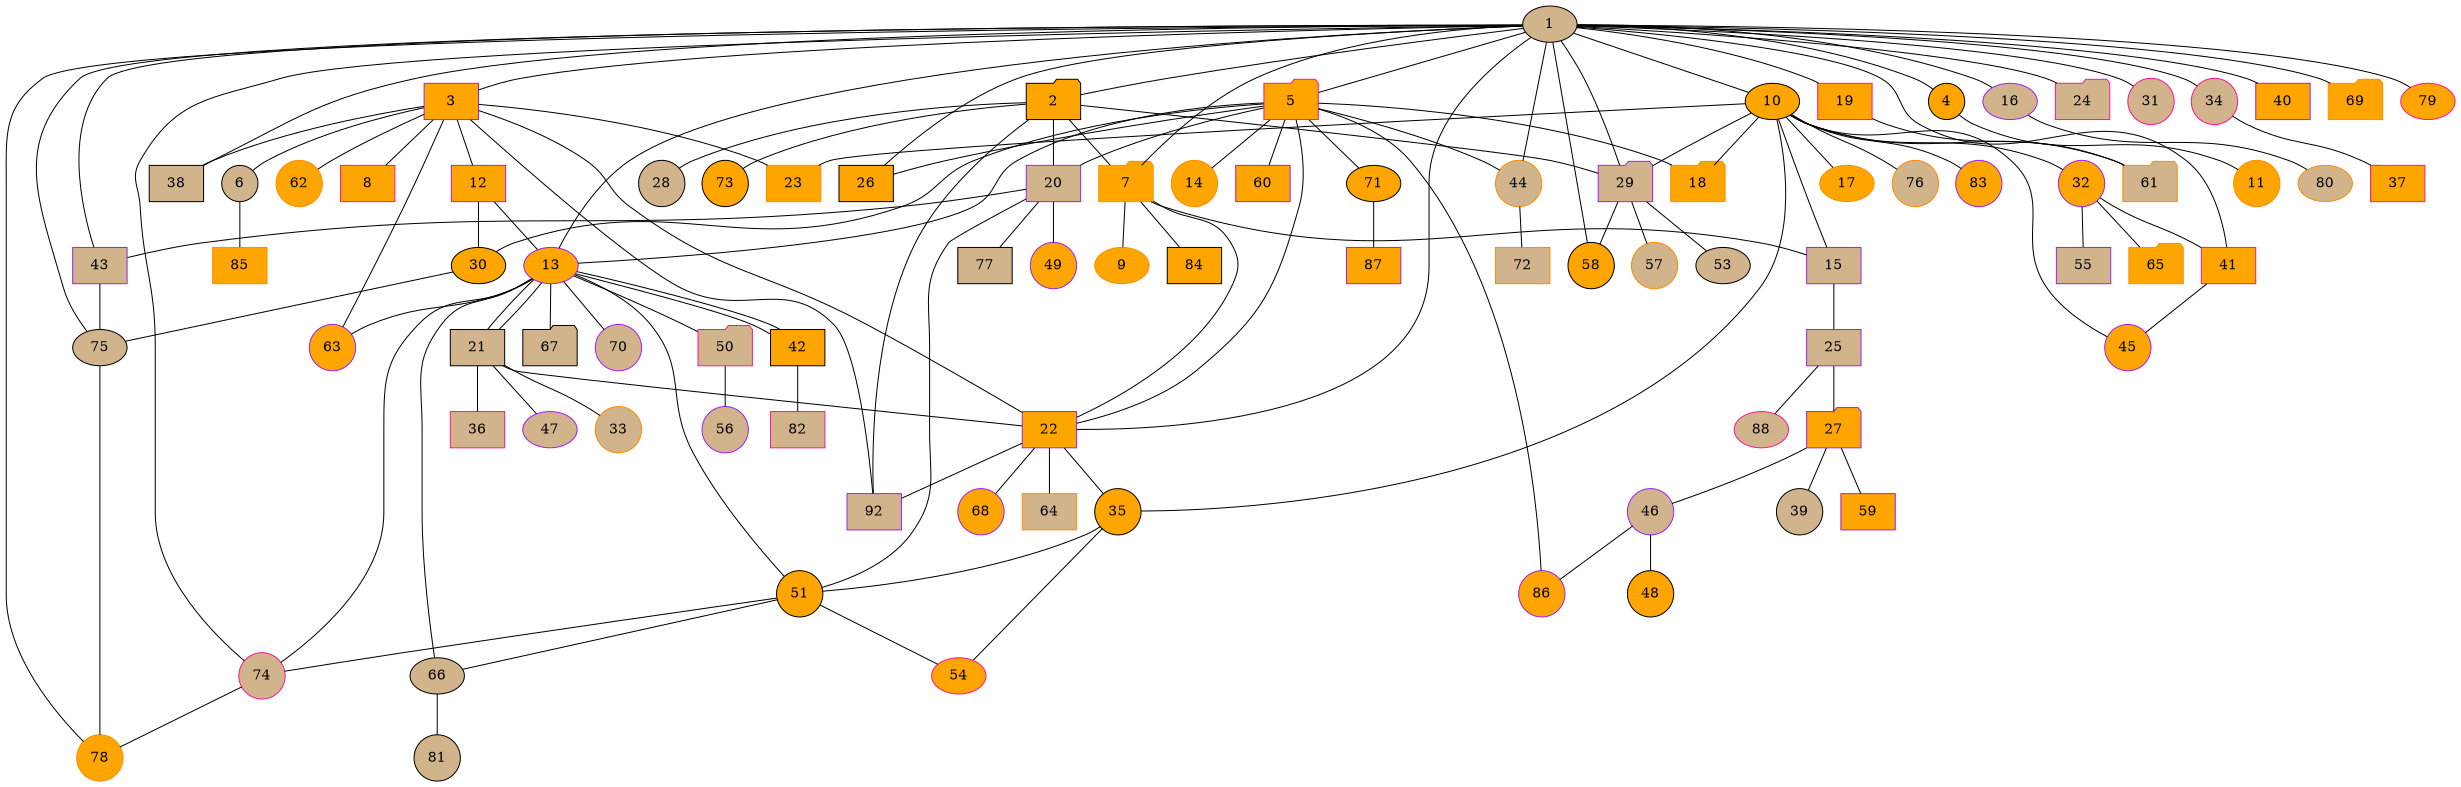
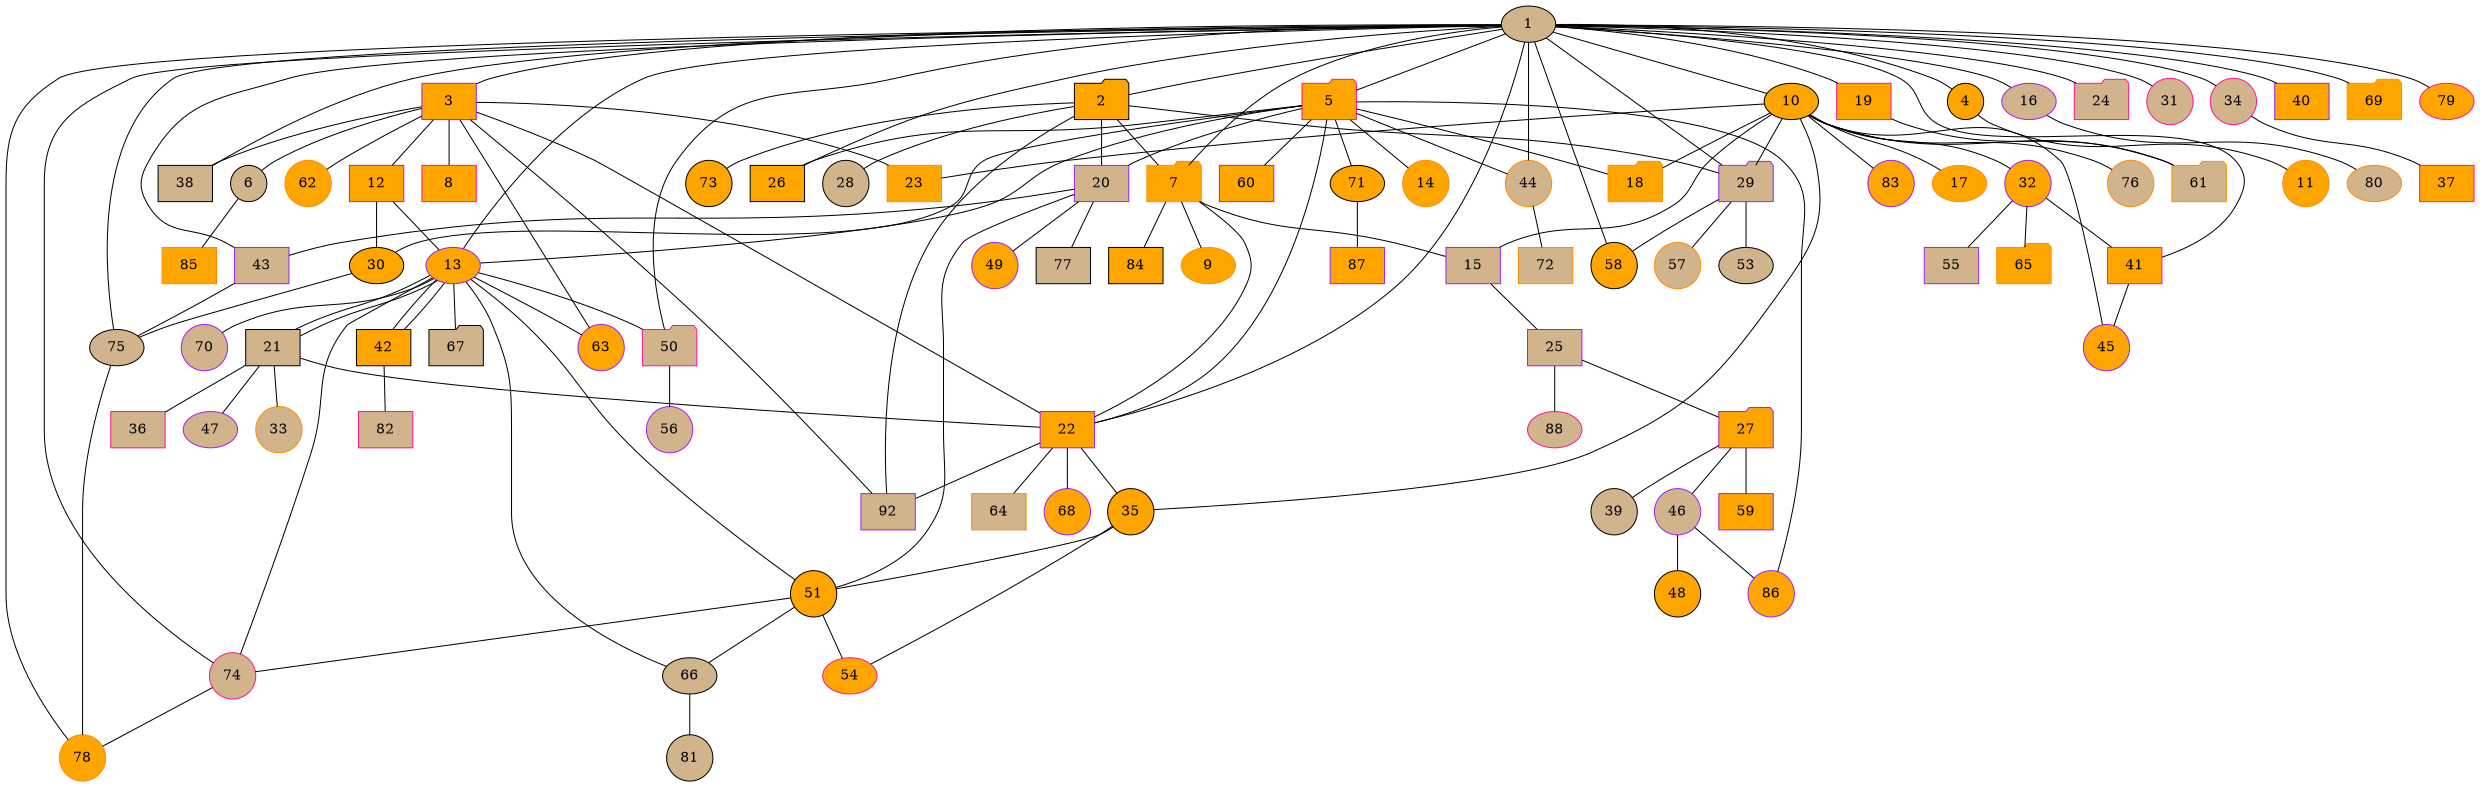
edge "1" -- "50": added
